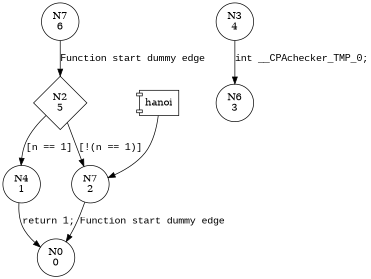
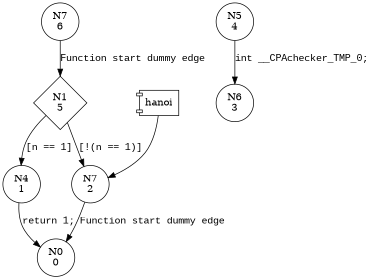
node "N3 4": label "N3 4" -> "N5 4"
node "N2 5": label "N2 5" -> "N1 5"
